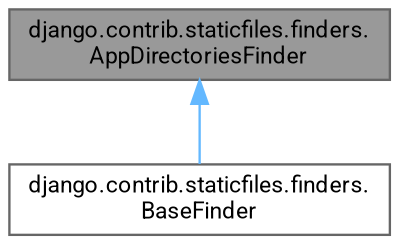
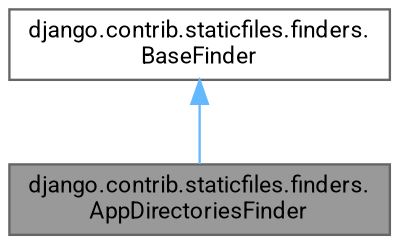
edge "django.contrib.staticfiles.finders. BaseFinder" -> "django.contrib.staticfiles.finders. AppDirectoriesFinder": reversed
